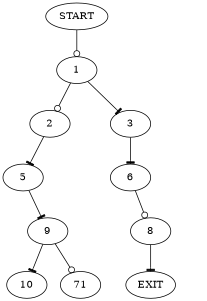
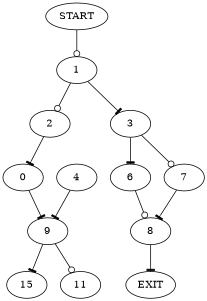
node "5": label "5" -> "0"
node "4": added
node "7": added
node "10": label "10" -> "15"
node "71": label "71" -> "11"
